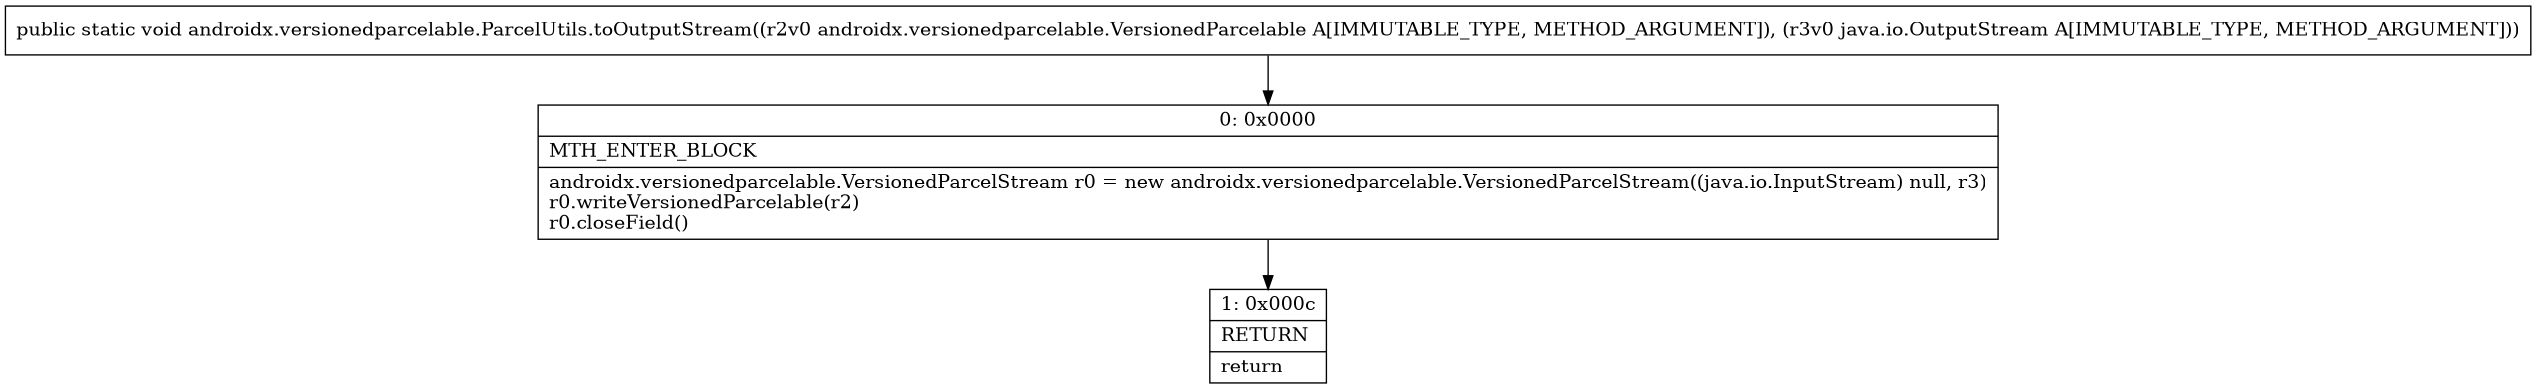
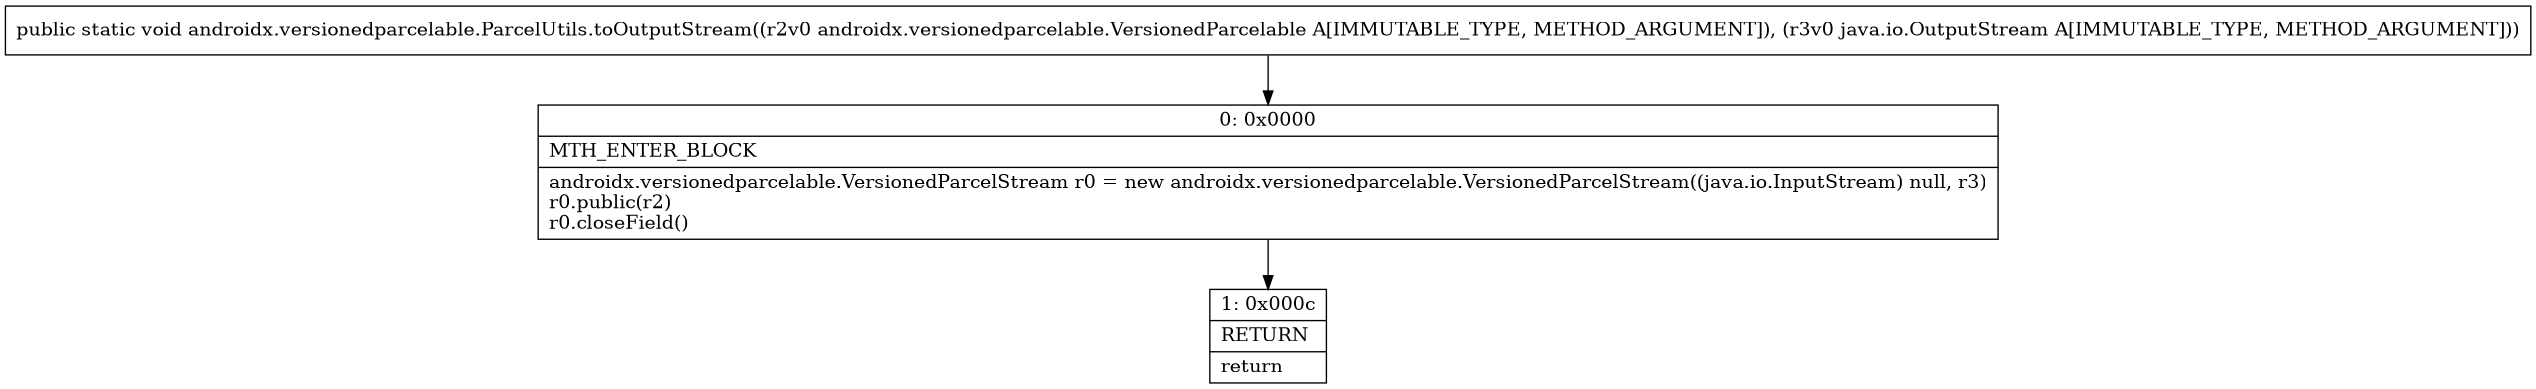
node "0: 0x0000": text "r0.writeVersionedParcelable(r2)" -> "r0.public(r2)"
